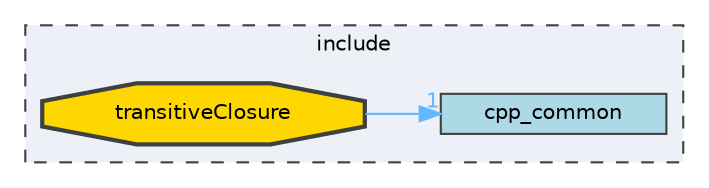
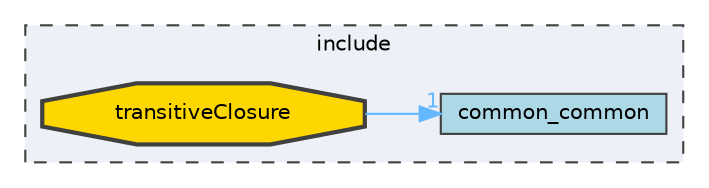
node "cpp_common": label "cpp_common" -> "common_common"
